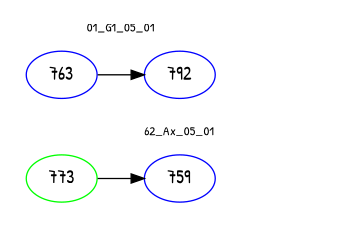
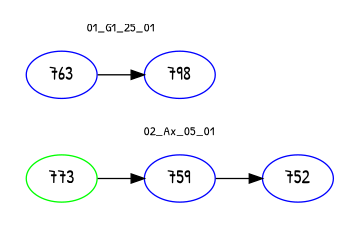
cluster "01_G1_05_01": label "01_G1_05_01" -> "01_G1_25_01"
node "792": label "792" -> "798"
cluster "62_Ax_05_01": label "62_Ax_05_01" -> "02_Ax_05_01"
node "752": added
